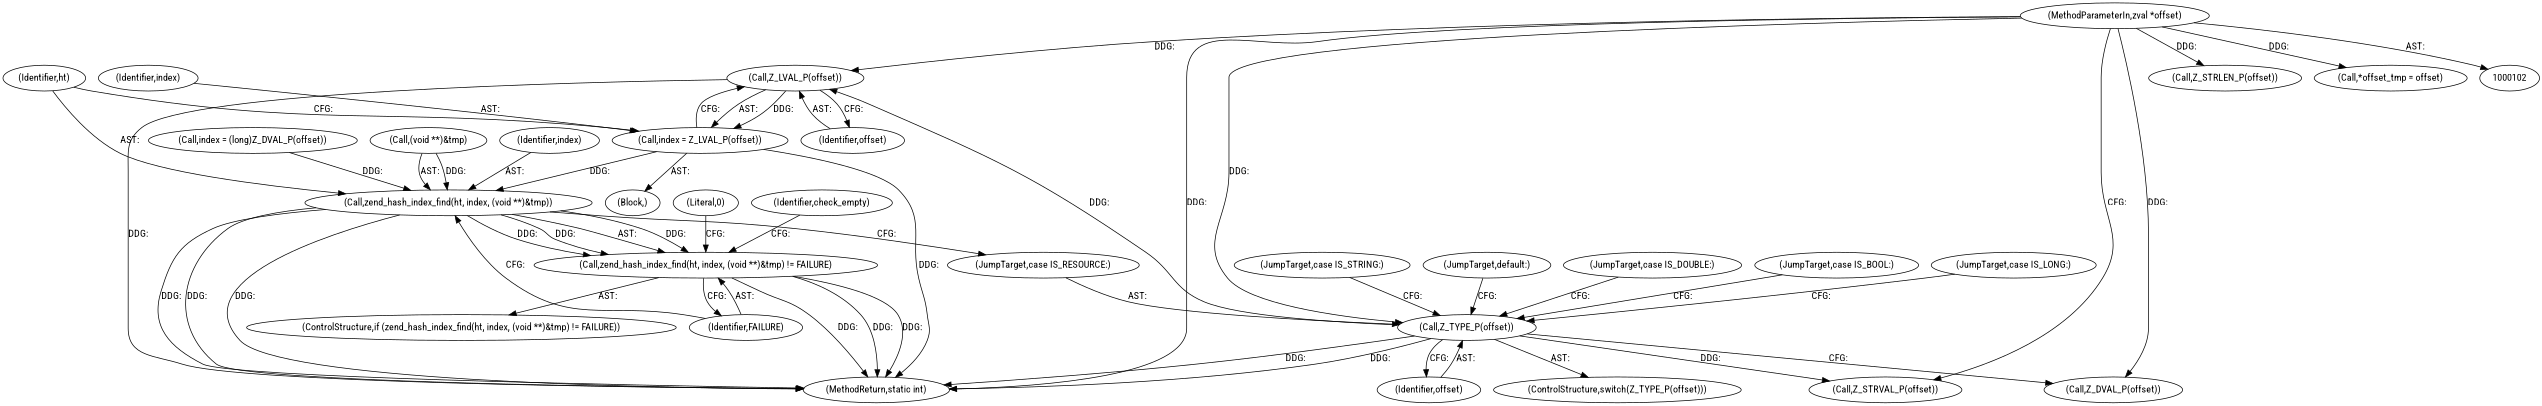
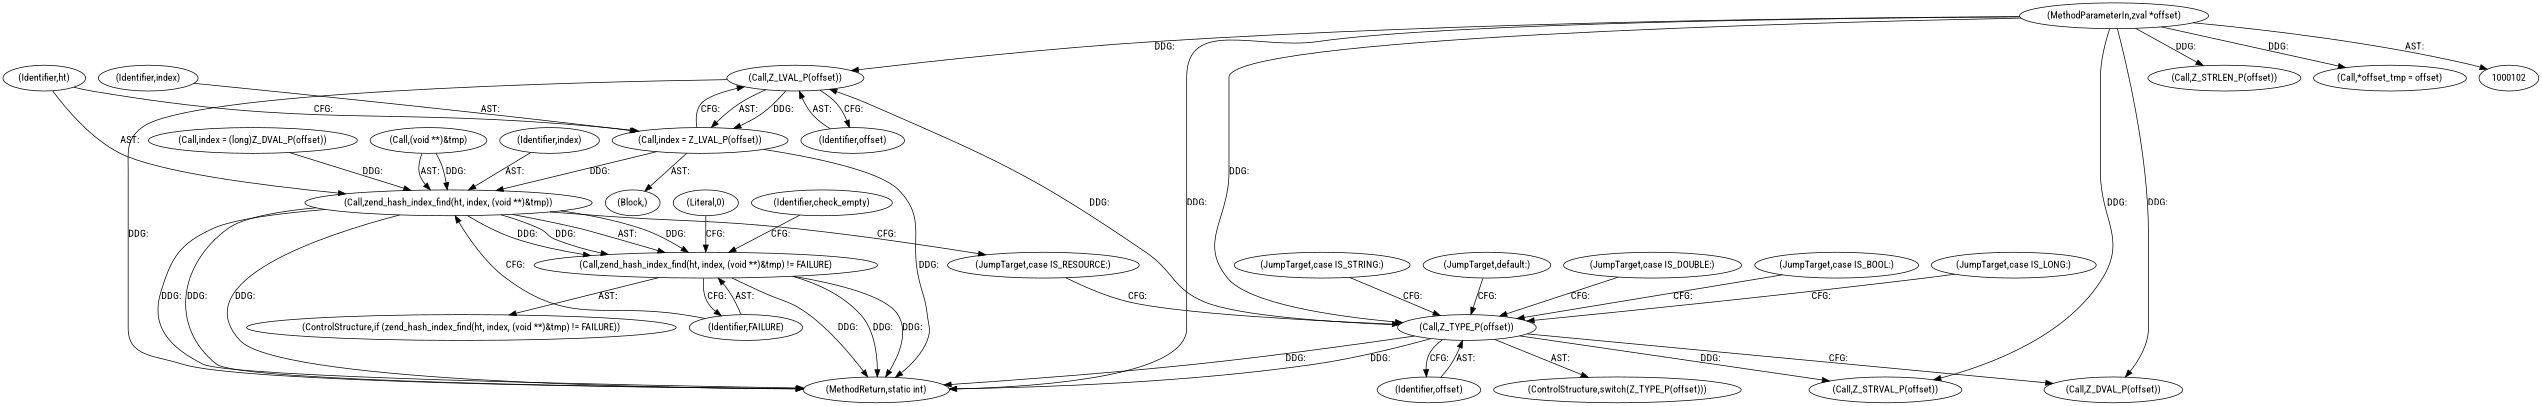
edge "(MethodParameterIn,zval *offset)" -> "(Call,Z_STRVAL_P(offset))": label "CFG: " -> "DDG: "
edge "(JumpTarget,case IS_RESOURCE:)" -> "(Call,Z_TYPE_P(offset))": label "AST: " -> "CFG: "
